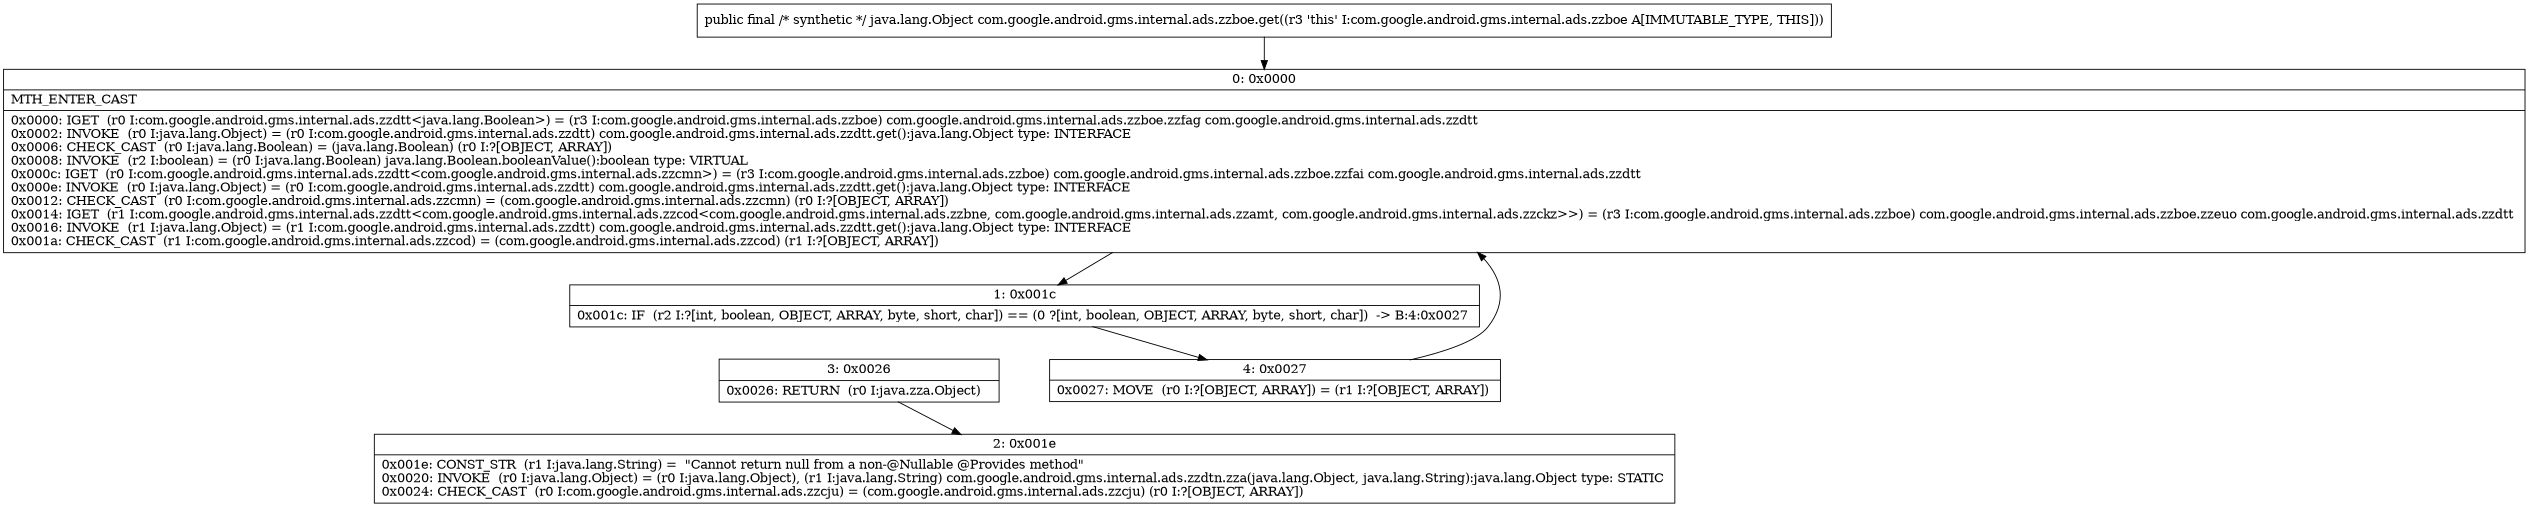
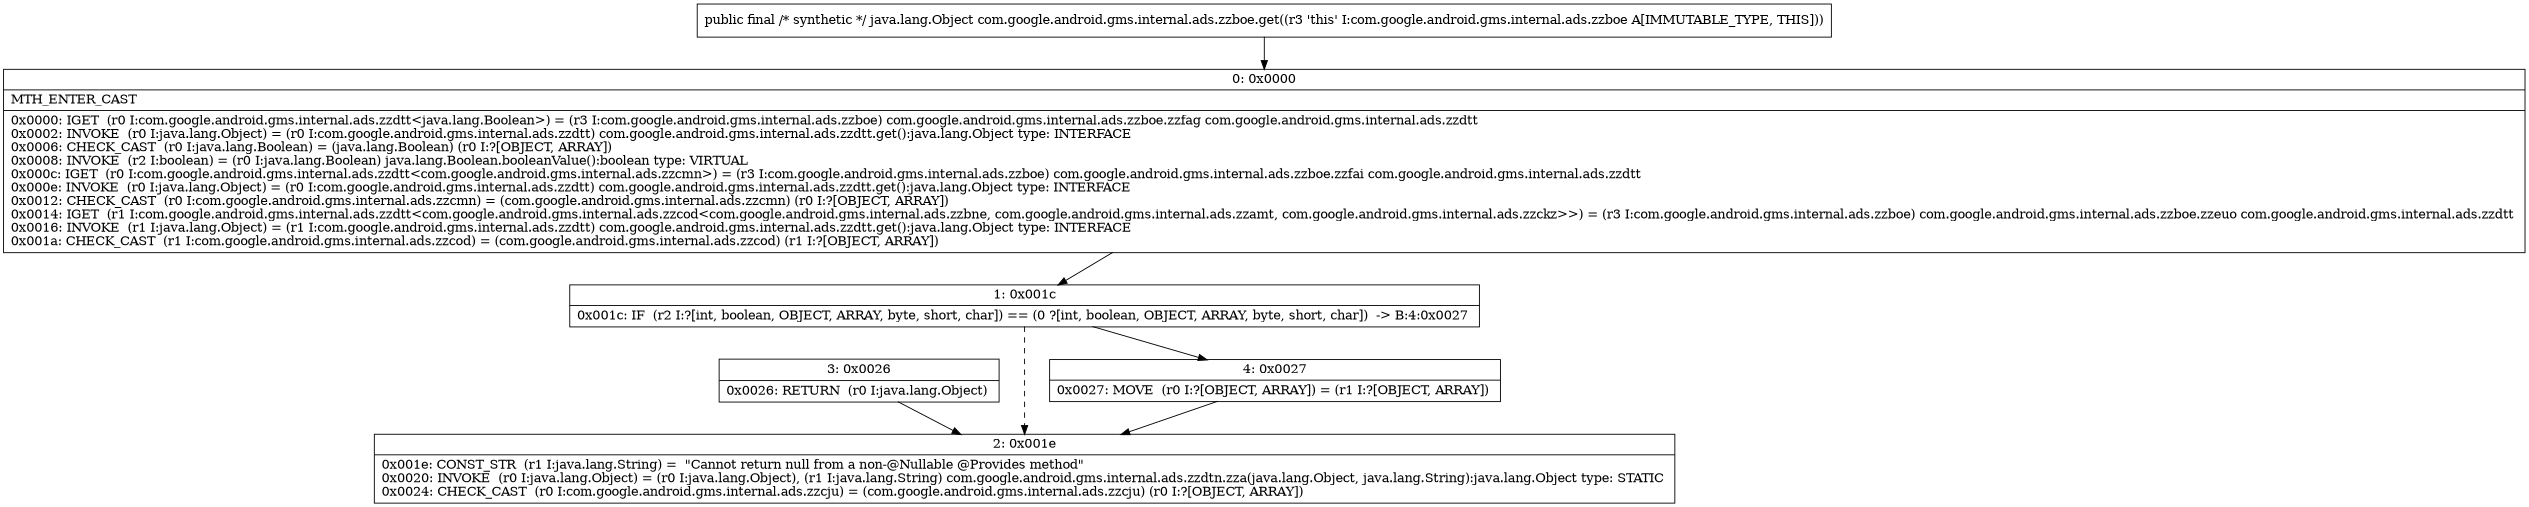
edge "4: 0x0027" -> "0: 0x0000": now "4: 0x0027" -> "2: 0x001e"
edge "1: 0x001c" -> "2: 0x001e": added
node "3: 0x0026": text "0x0026: RETURN  (r0 I:java.zza.Object)" -> "0x0026: RETURN  (r0 I:java.lang.Object)"
